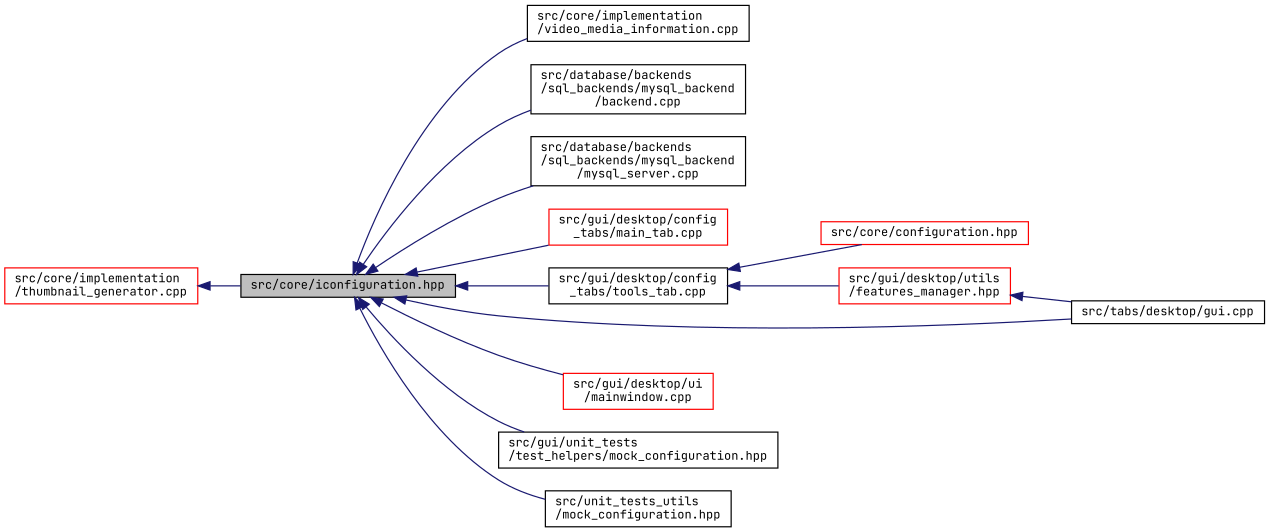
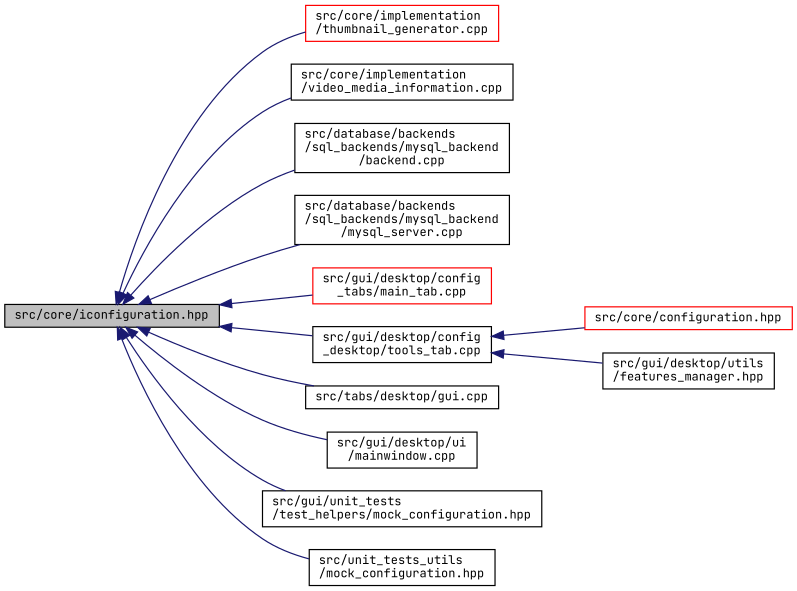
edge "src/core/iconfiguration.hpp" -> "src/core/implementation /thumbnail_generator.cpp": reversed
node "src/gui/desktop/config _tabs/tools_tab.cpp": label "src/gui/desktop/config _tabs/tools_tab.cpp" -> "src/gui/desktop/config _desktop/tools_tab.cpp"
node "src/gui/desktop/utils /features_manager.hpp": color red -> black
edge "src/tabs/desktop/gui.cpp" -> "src/gui/desktop/utils /features_manager.hpp": removed
node "src/gui/desktop/ui /mainwindow.cpp": color red -> black
